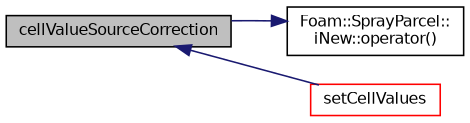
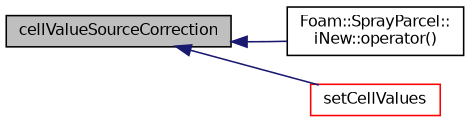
edge "cellValueSourceCorrection" -> "Foam::SprayParcel:: iNew::operator()": reversed
